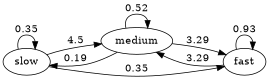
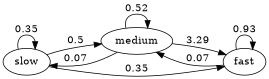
edge "slow" -> "medium": label "4.5" -> "0.5"
edge "medium" -> "slow": label "0.19" -> "0.07"
edge "fast" -> "medium": label "3.29" -> "0.07"
